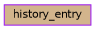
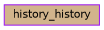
node "history_entry": label "history_entry" -> "history_history"
